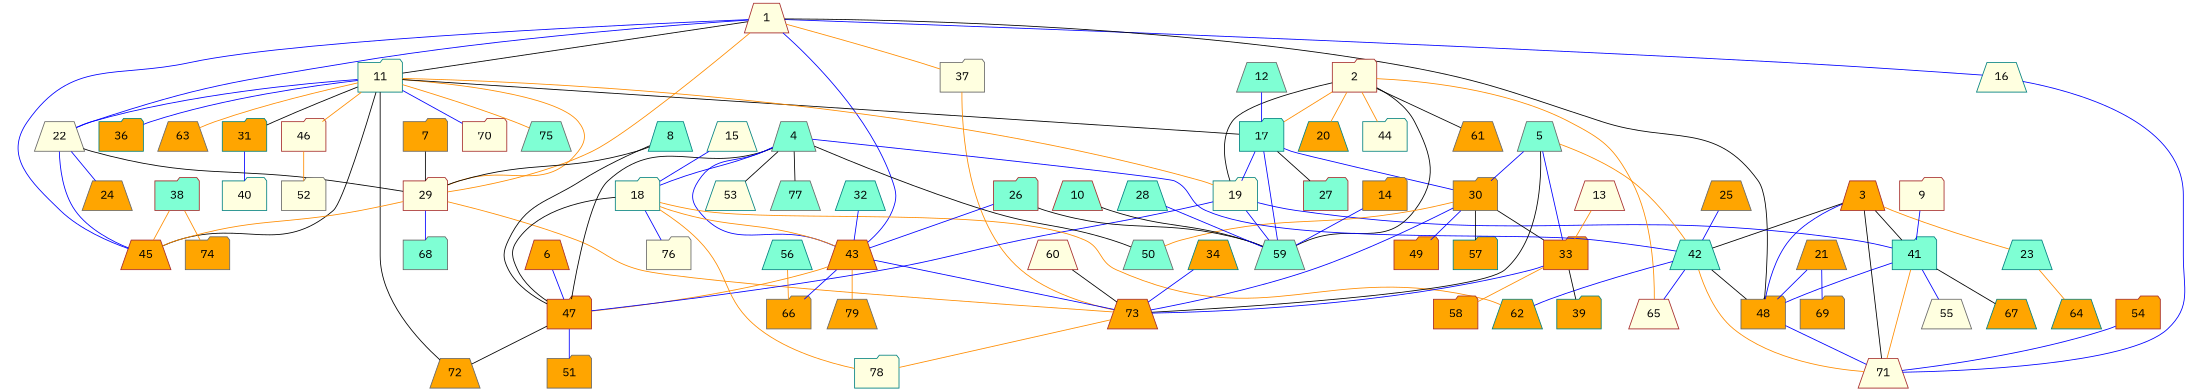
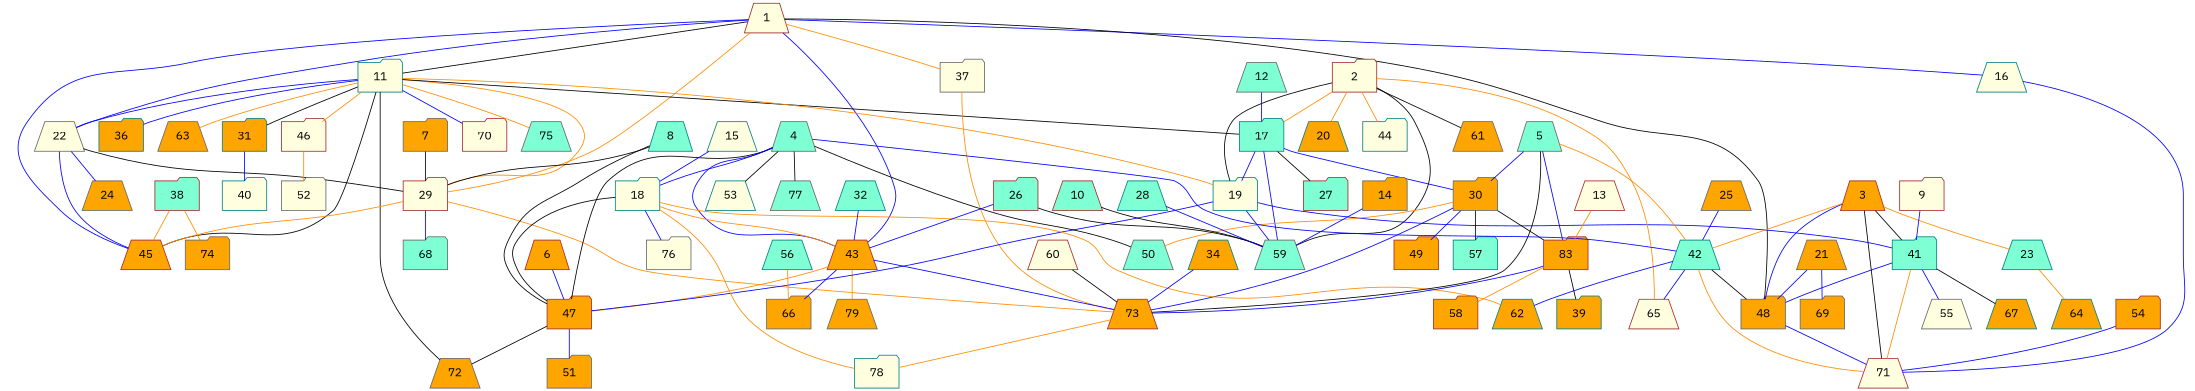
edge "3" -- "42": color black -> darkorange
node "57": fillcolor orange -> aquamarine
node "33": label "33" -> "83"
